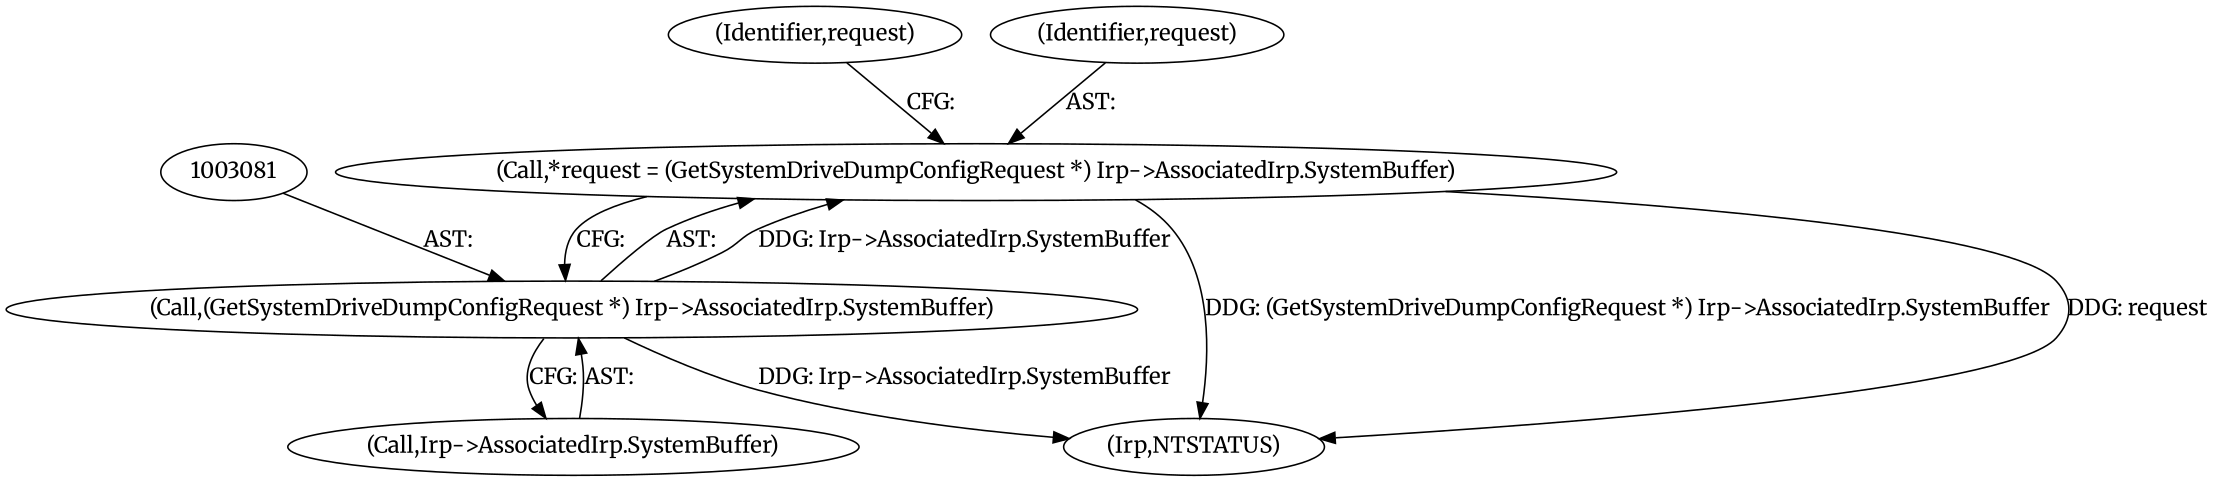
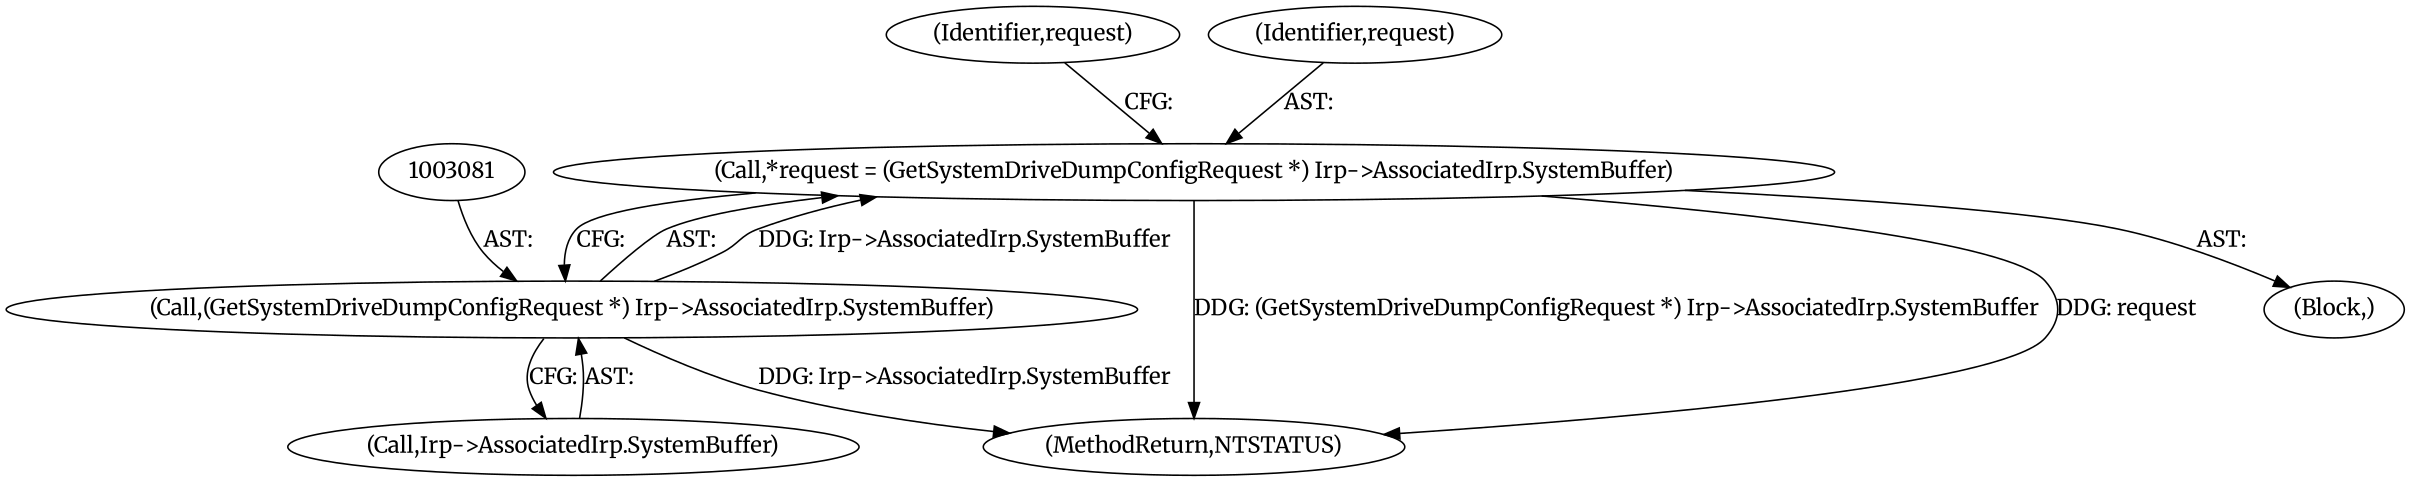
node "(Block,)": added
node "(Irp,NTSTATUS)": label "(Irp,NTSTATUS)" -> "(MethodReturn,NTSTATUS)"
